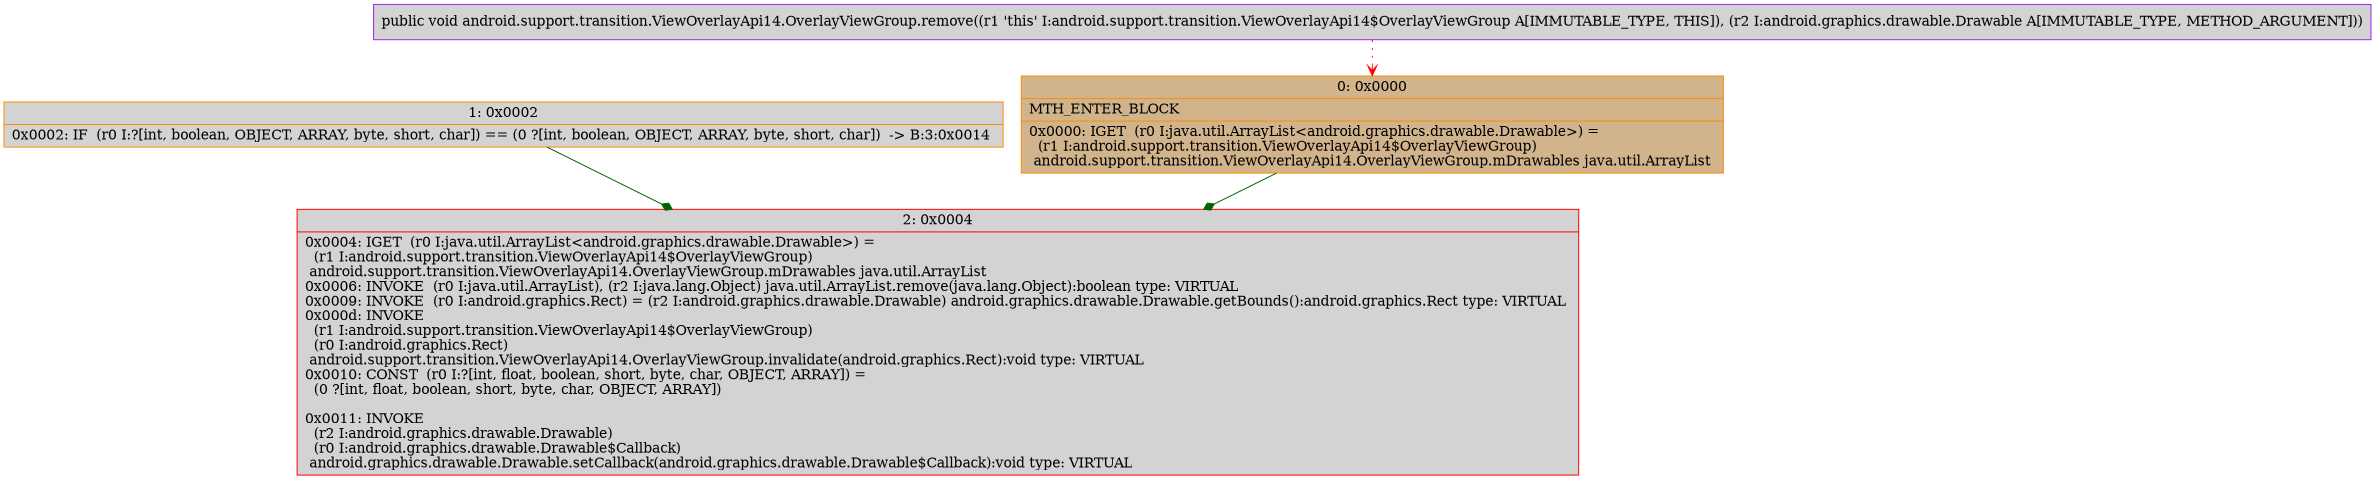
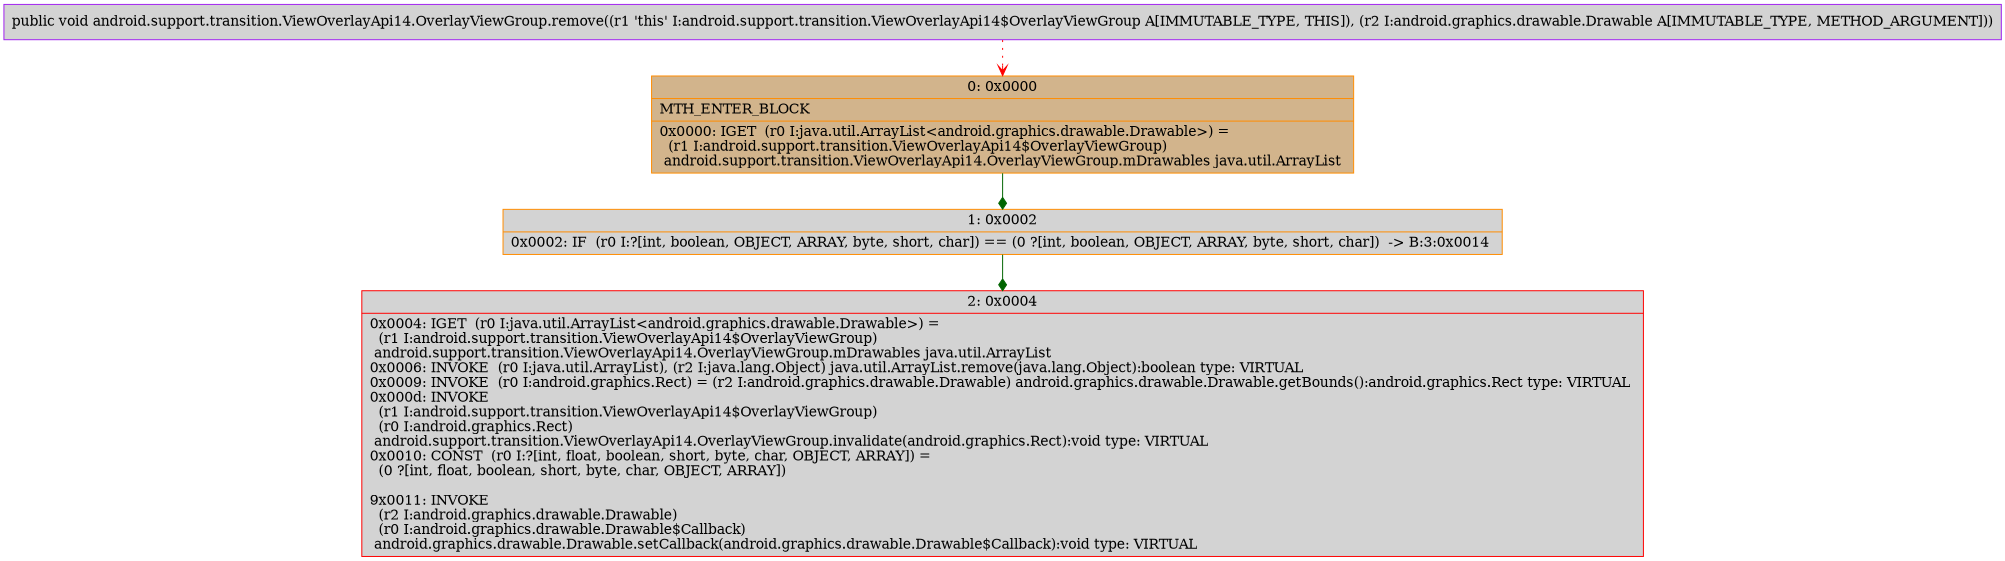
edge "0: 0x0000" -> "2: 0x0004": now "0: 0x0000" -> "1: 0x0002"
node "2: 0x0004": text "0x0011: INVOKE" -> "9x0011: INVOKE"
